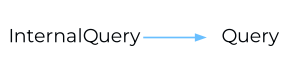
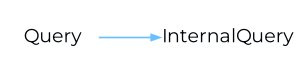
edge "InternalQuery" -> "Query": reversed
